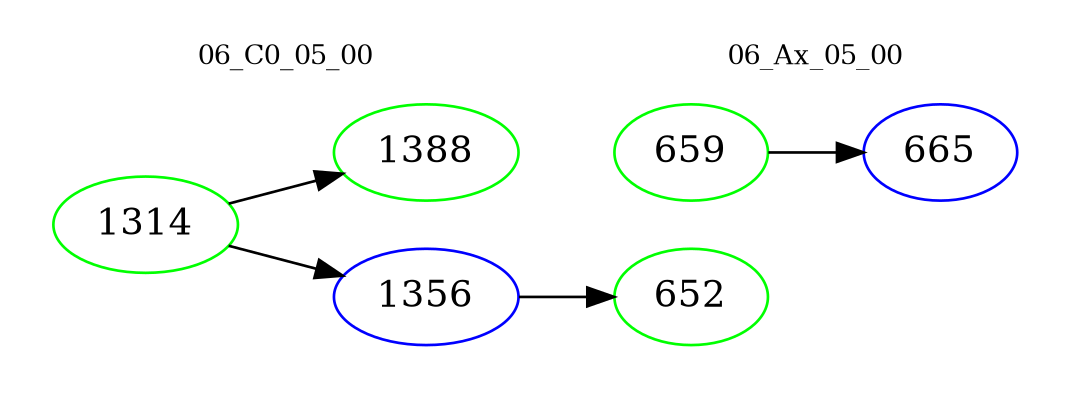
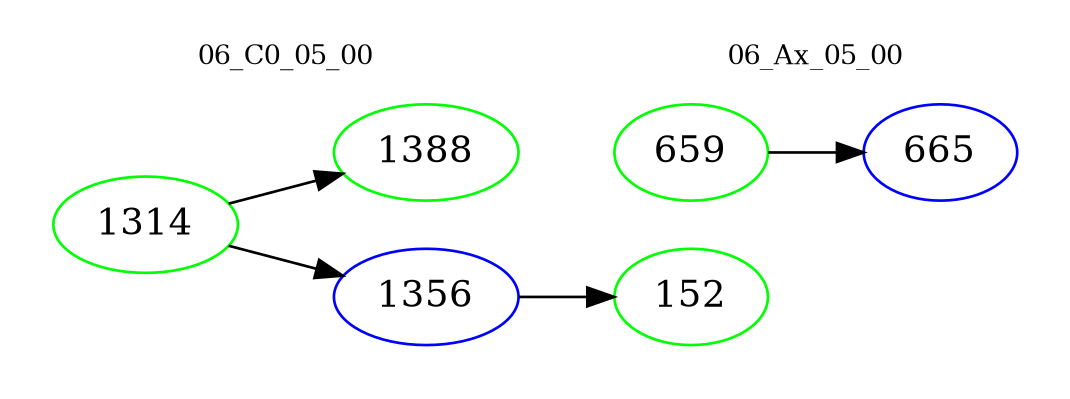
node "652": label "652" -> "152"
